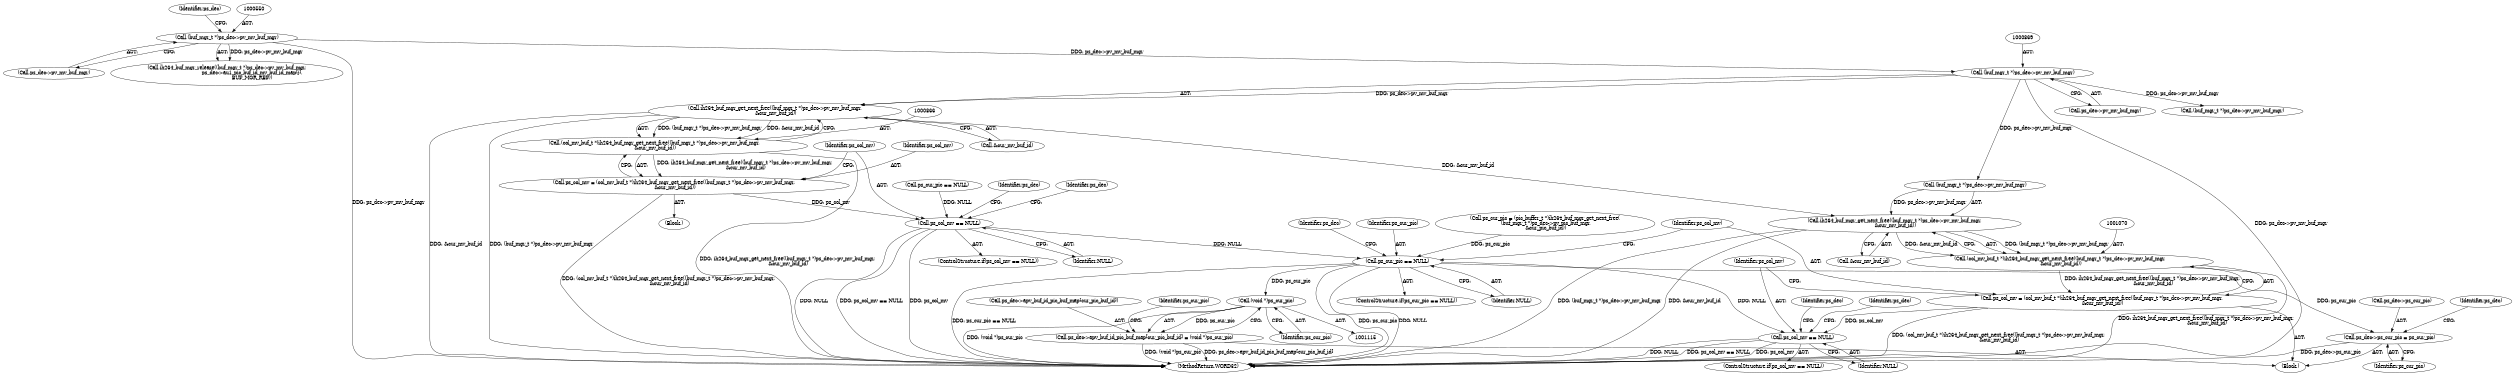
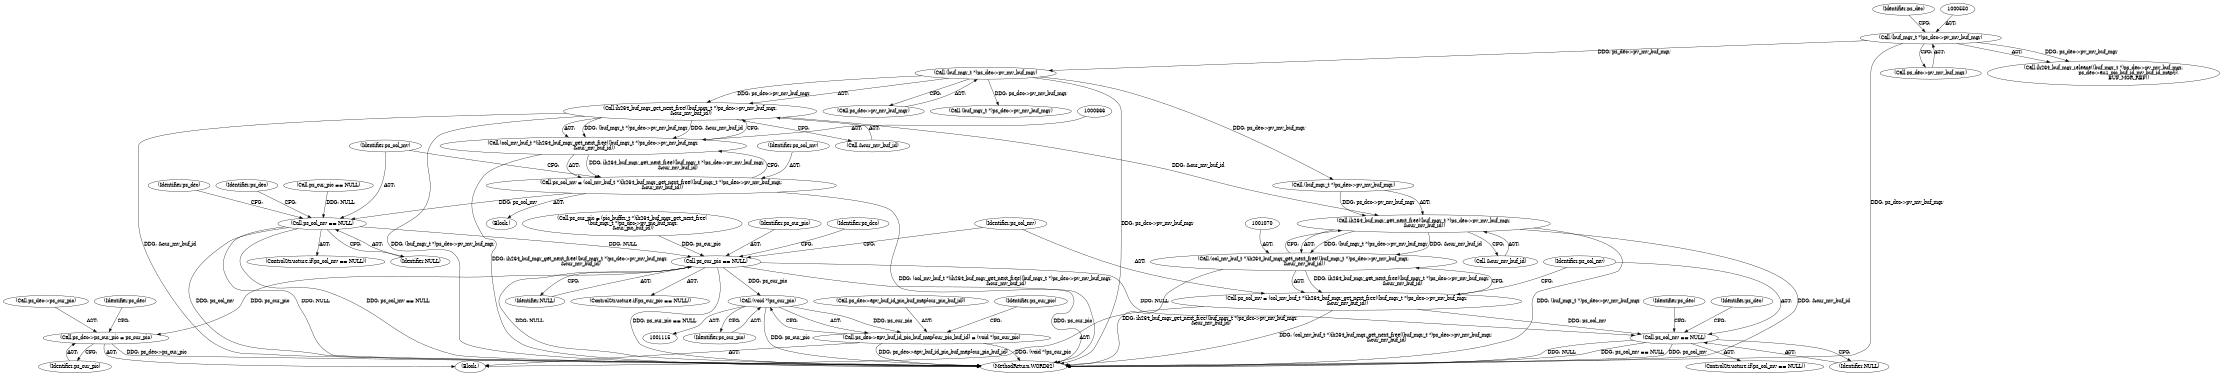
node "1000869": removed
edge "(Call,(void *)ps_cur_pic)" -> "(MethodReturn,WORD32)": label "DDG: (void *)ps_cur_pic" -> "DDG: ps_cur_pic"
